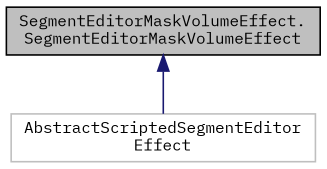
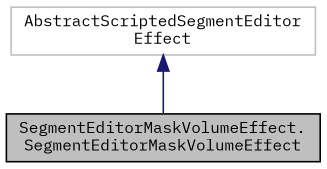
edge "AbstractScriptedSegmentEditor Effect" -> "SegmentEditorMaskVolumeEffect. SegmentEditorMaskVolumeEffect": reversed
